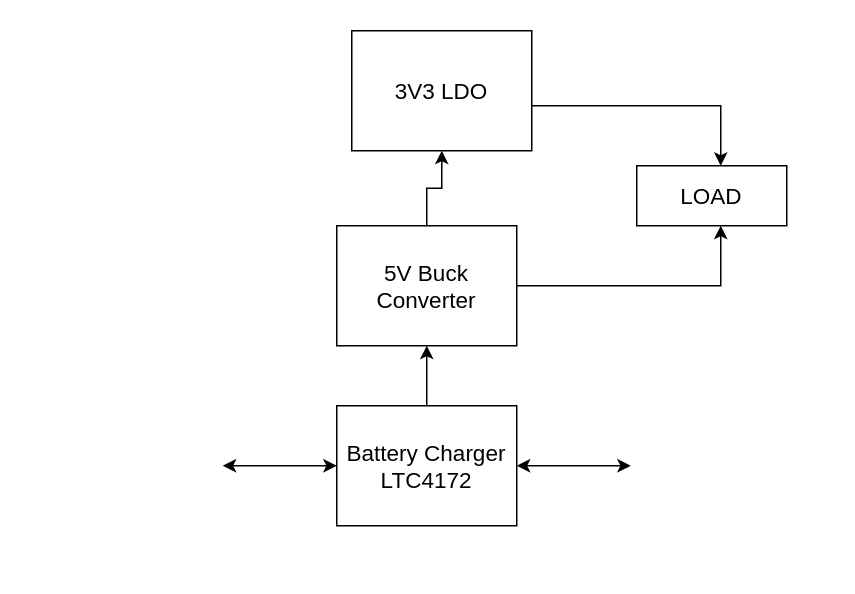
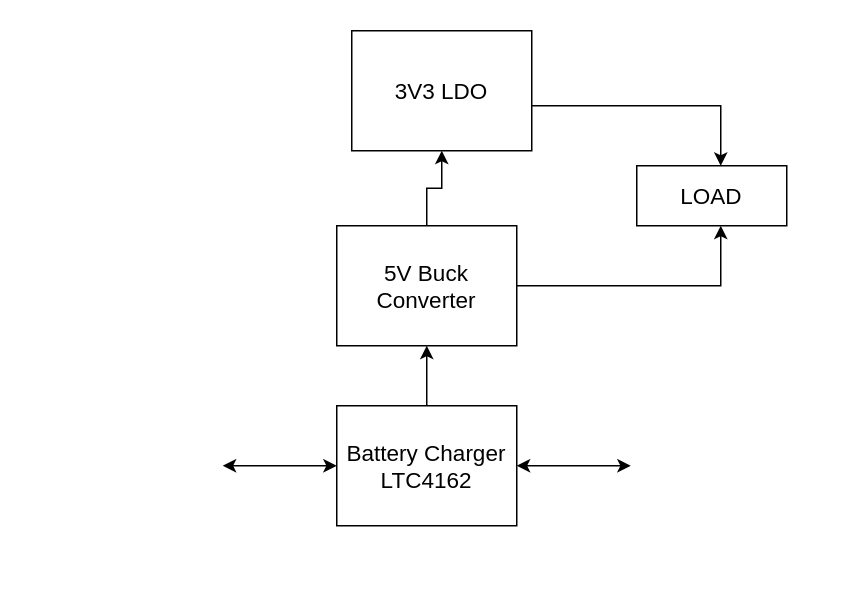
node "Battery Charger LTC4172": label "Battery Charger LTC4172" -> "Battery Charger LTC4162"
